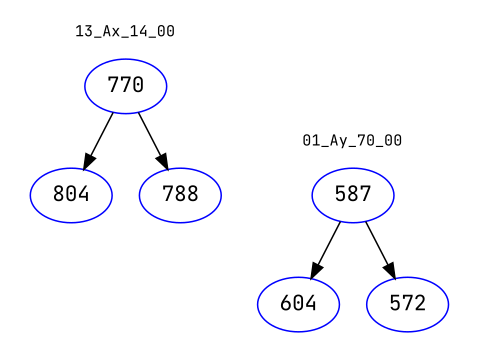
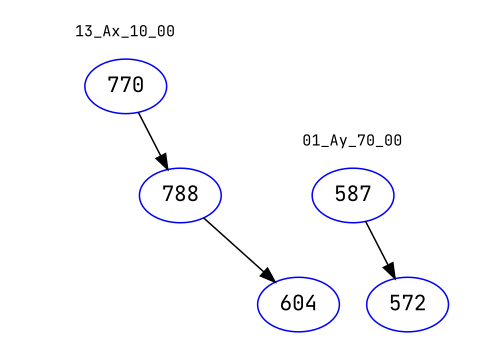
cluster "13_Ax_14_00": label "13_Ax_14_00" -> "13_Ax_10_00"
node "804": removed
edge "587" -> "604": now "788" -> "604"
